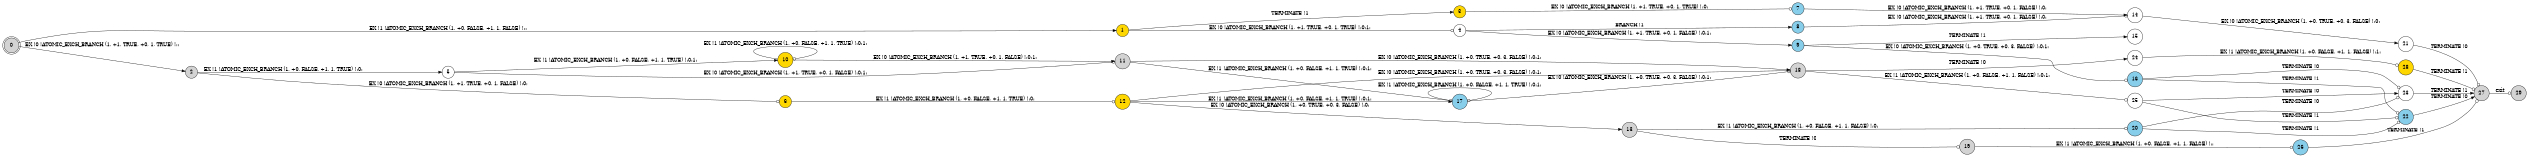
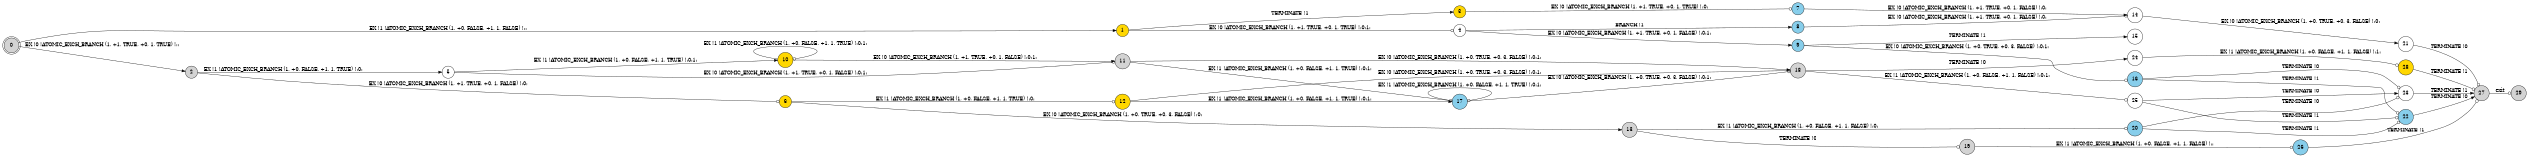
edge "12" -> "13": now "6" -> "13"
